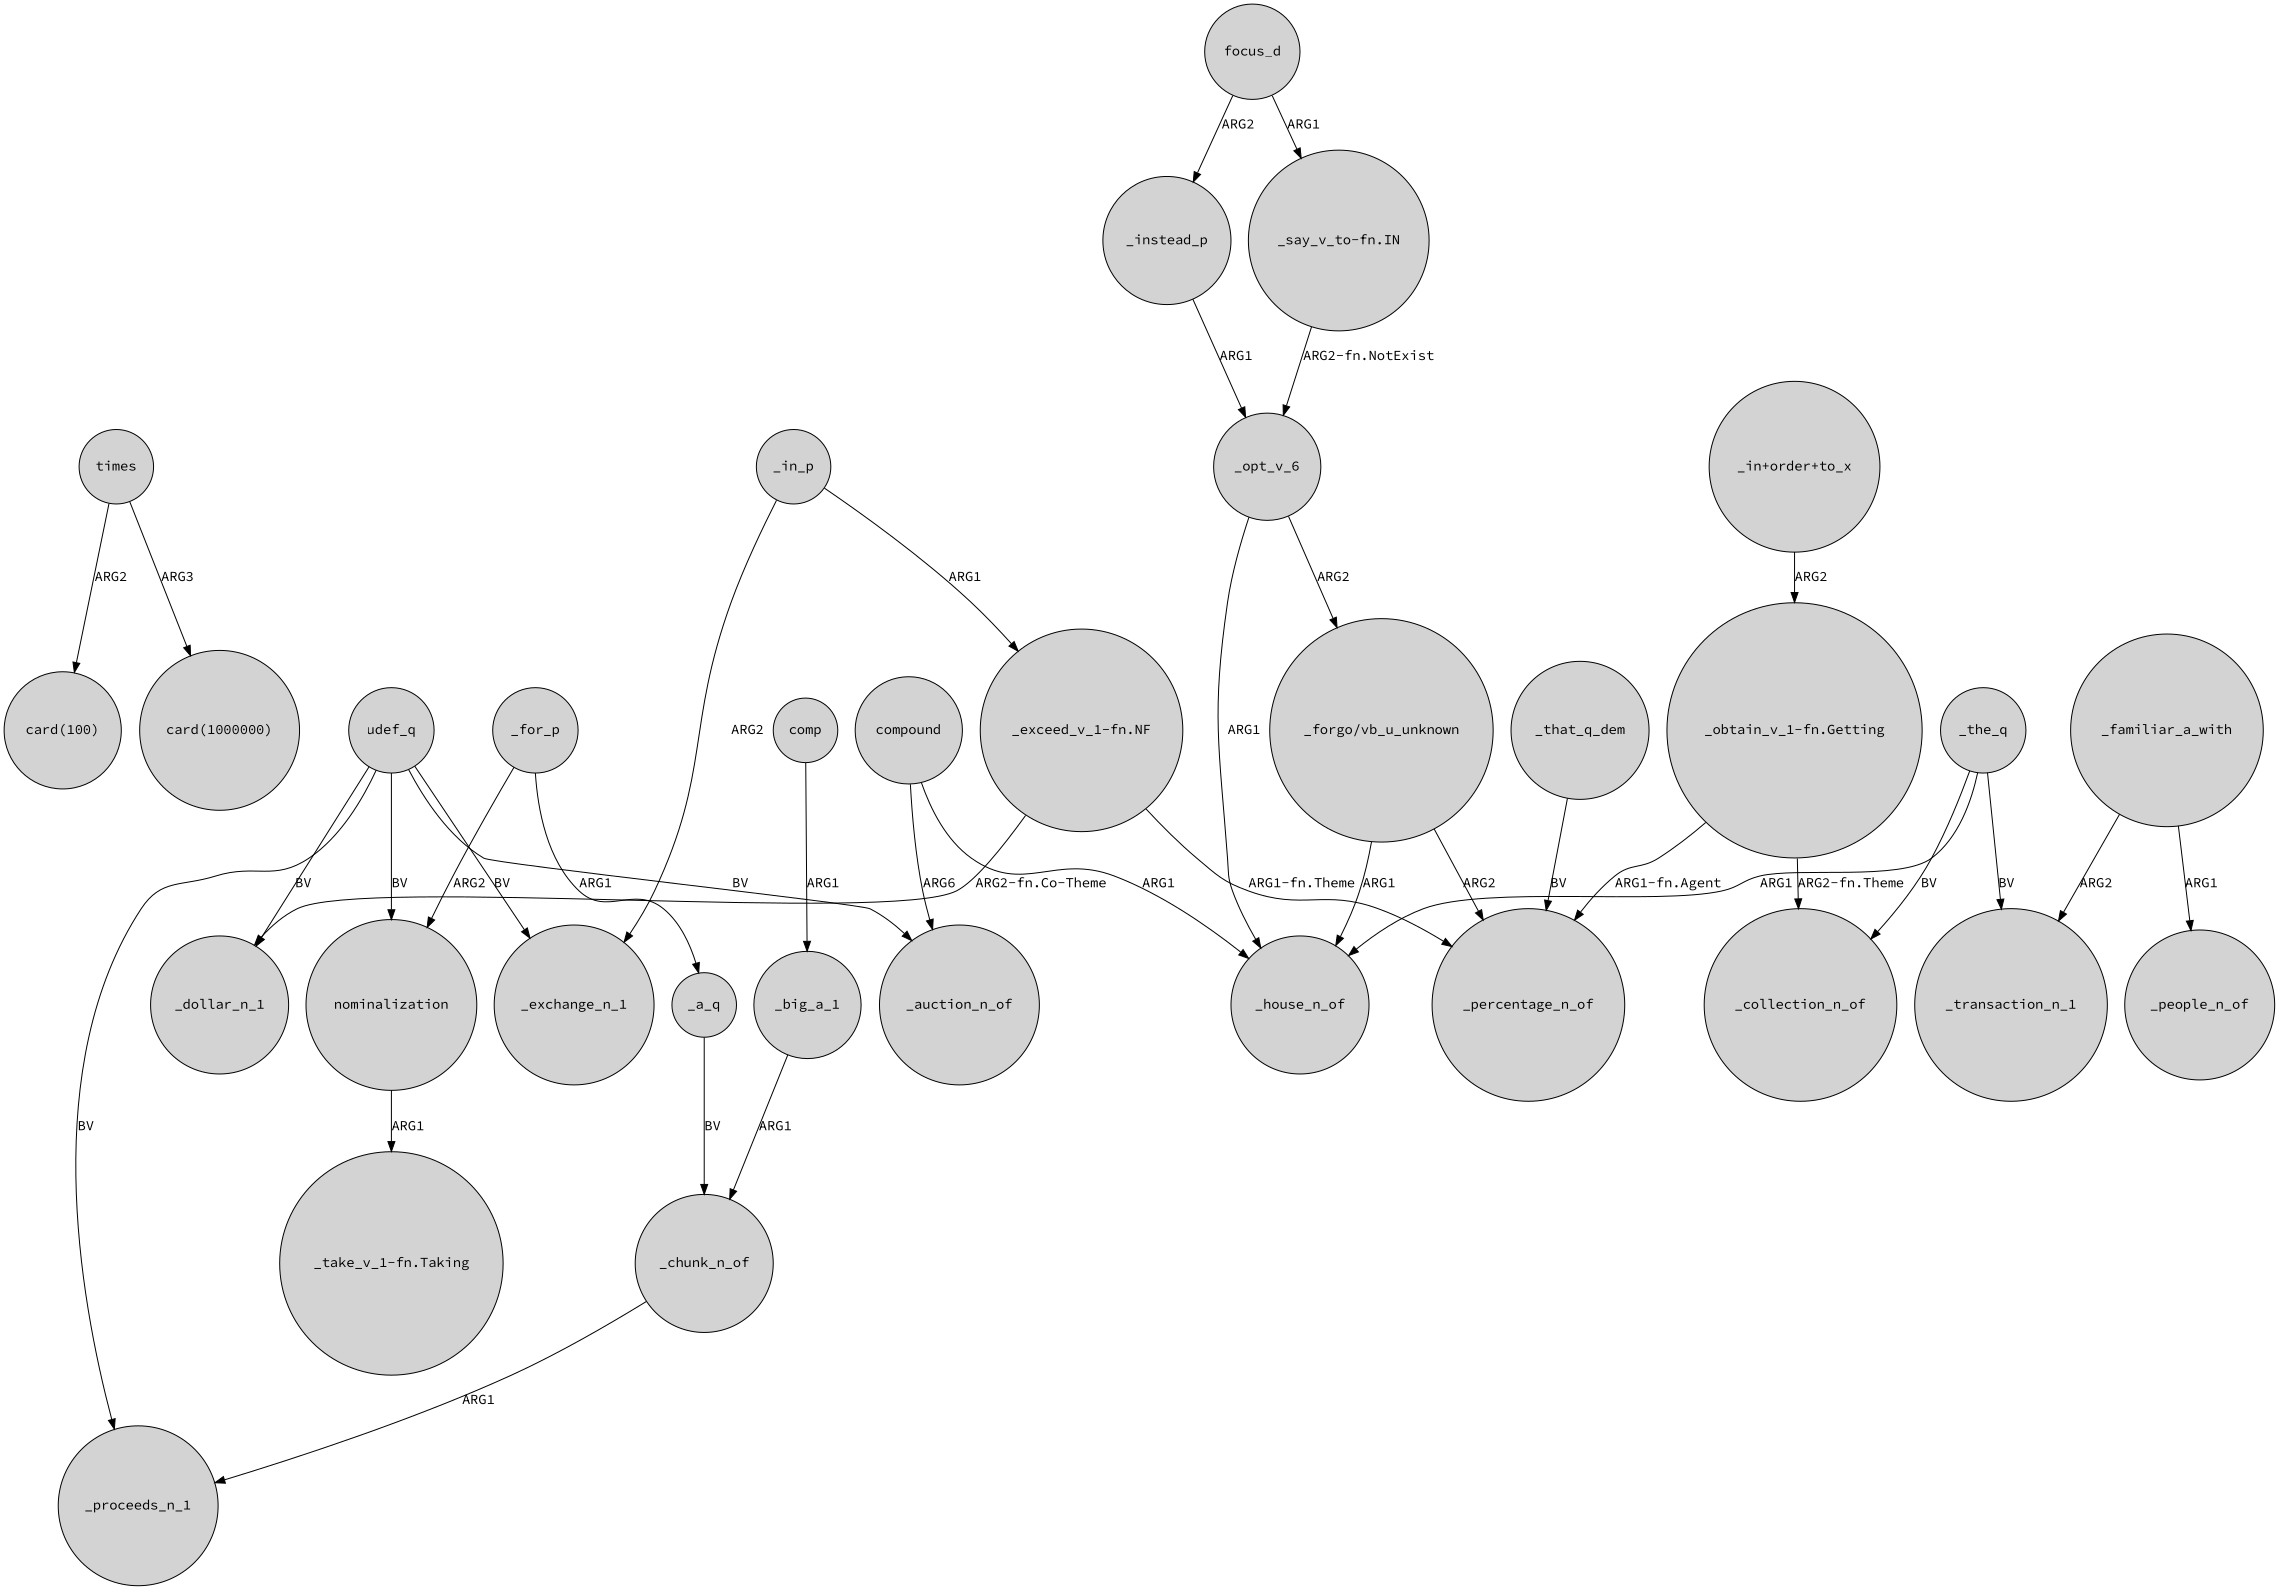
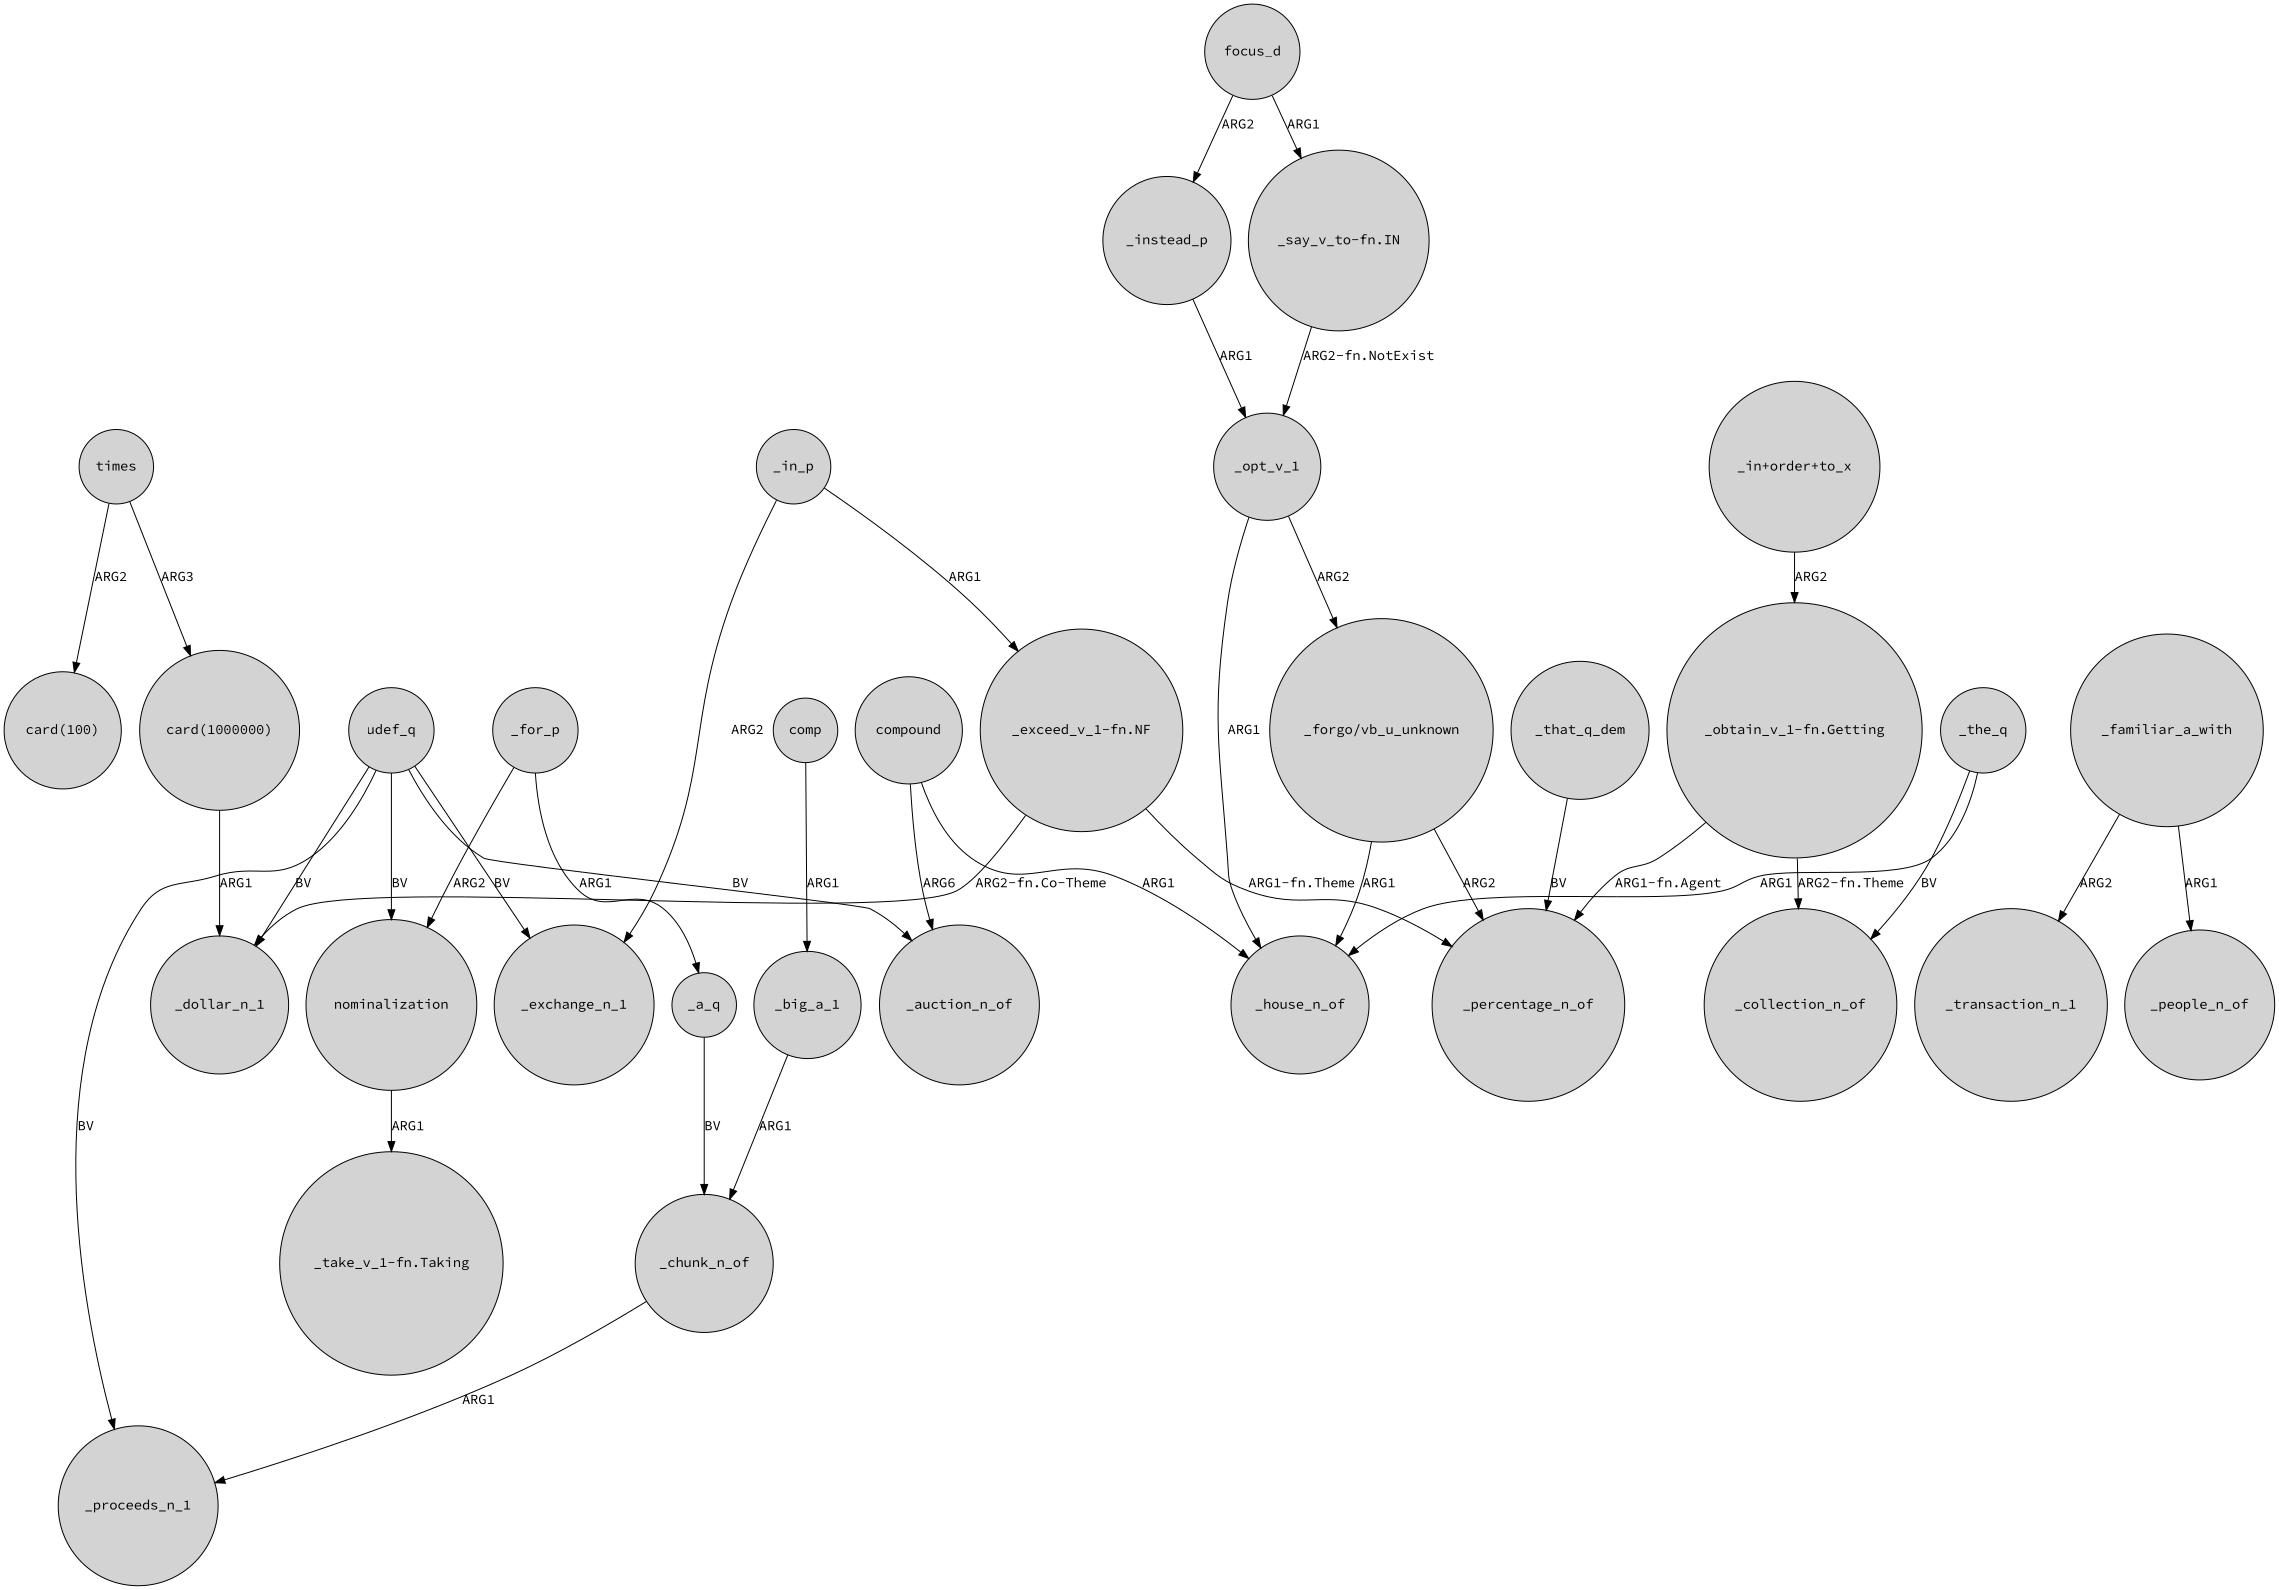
node "_opt_v_6": label "_opt_v_6" -> "_opt_v_1"
edge "_the_q" -> "_transaction_n_1": removed, label "BV"
edge "card(1000000)" -> "_dollar_n_1": added, label "ARG1"
